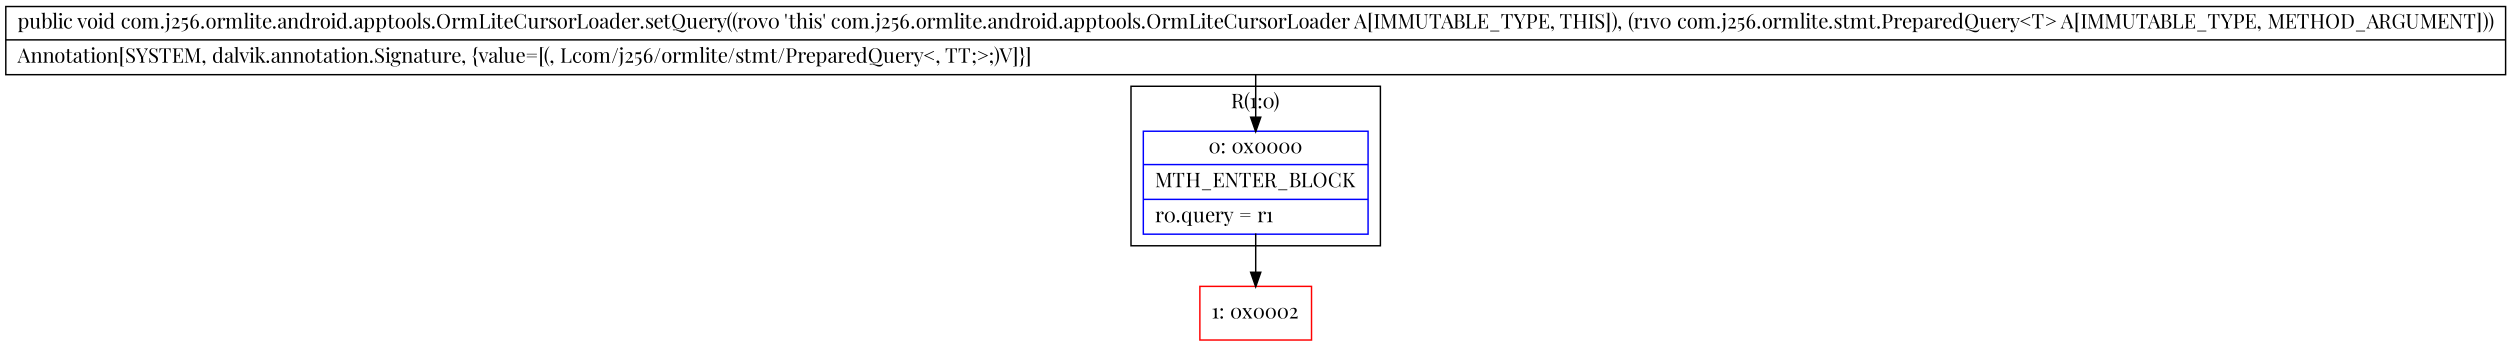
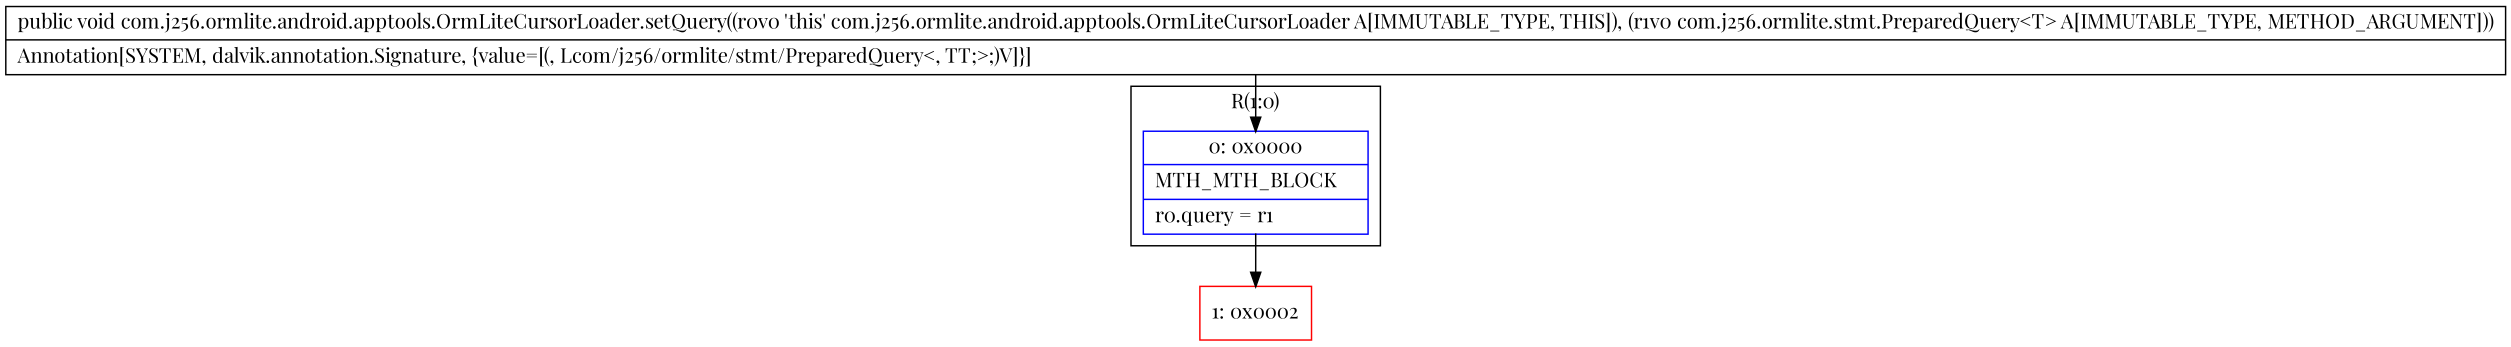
node "0: 0x0000": text "MTH_ENTER_BLOCK" -> "MTH_MTH_BLOCK"
